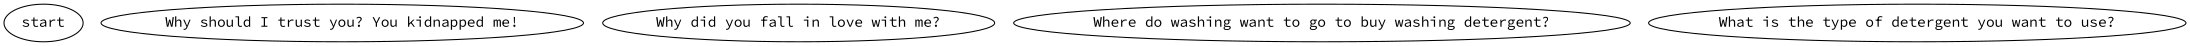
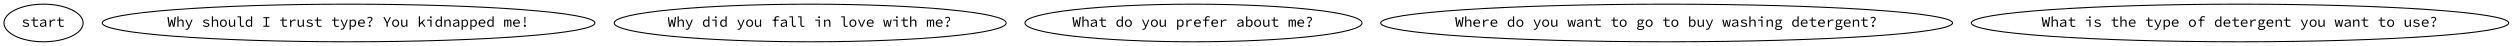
node "Why should I trust you? You kidnapped me!": label "Why should I trust you? You kidnapped me!" -> "Why should I trust type? You kidnapped me!"
node "What do you prefer about me?": added
node "Where do washing want to go to buy washing detergent?": label "Where do washing want to go to buy washing detergent?" -> "Where do you want to go to buy washing detergent?"
